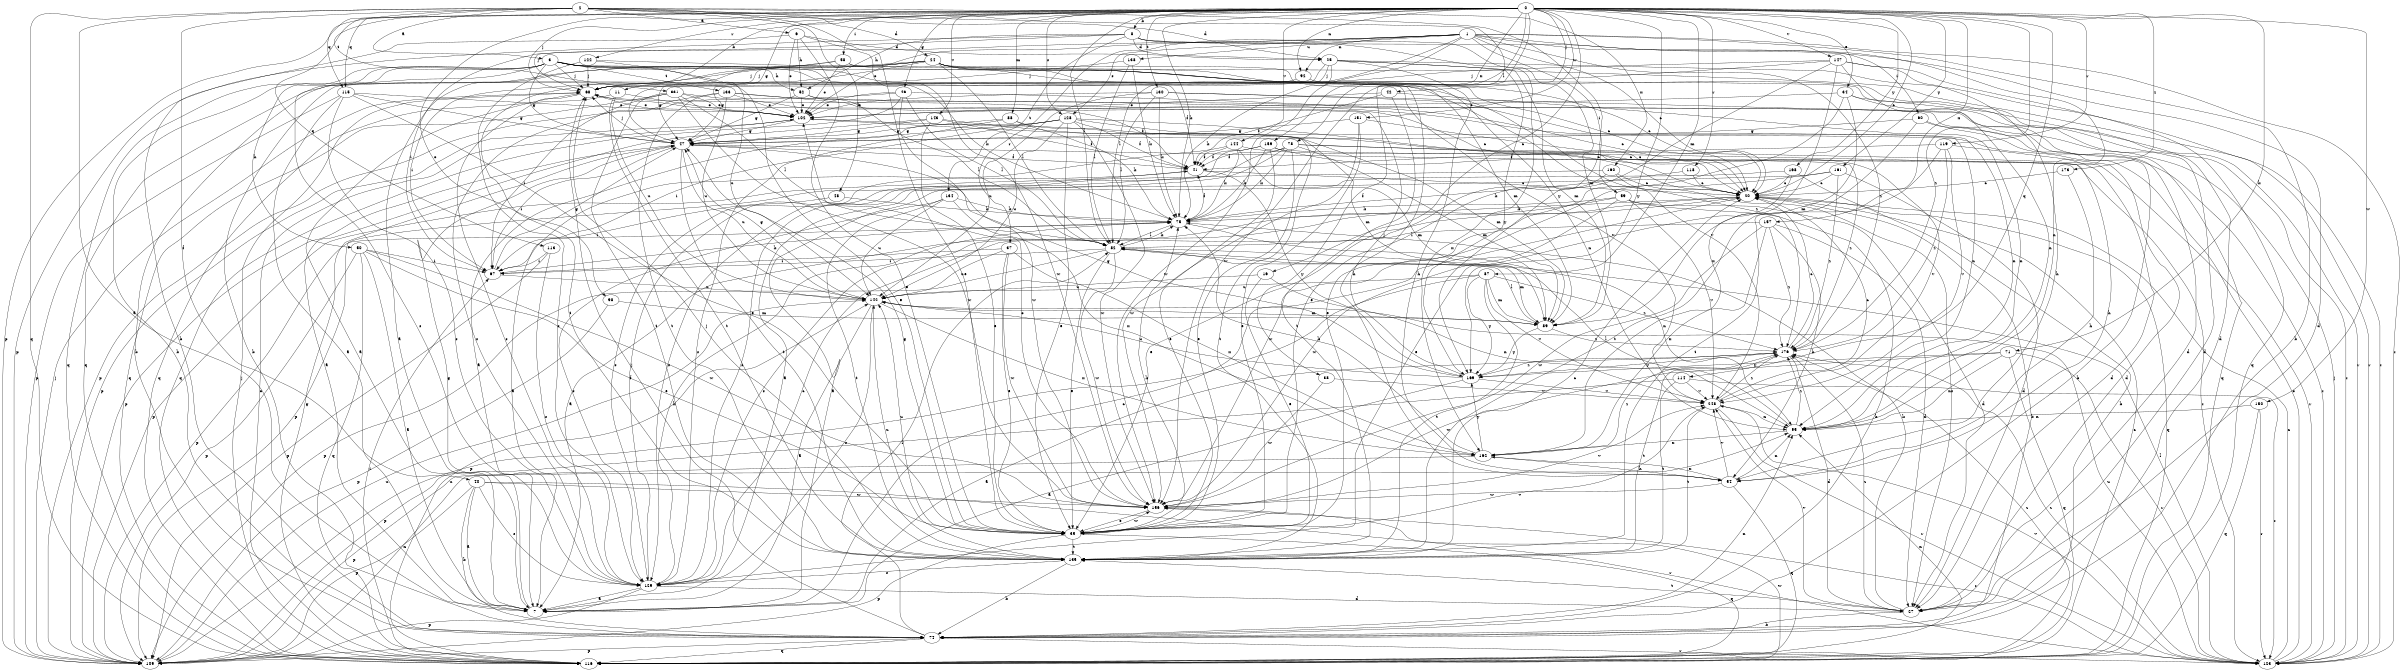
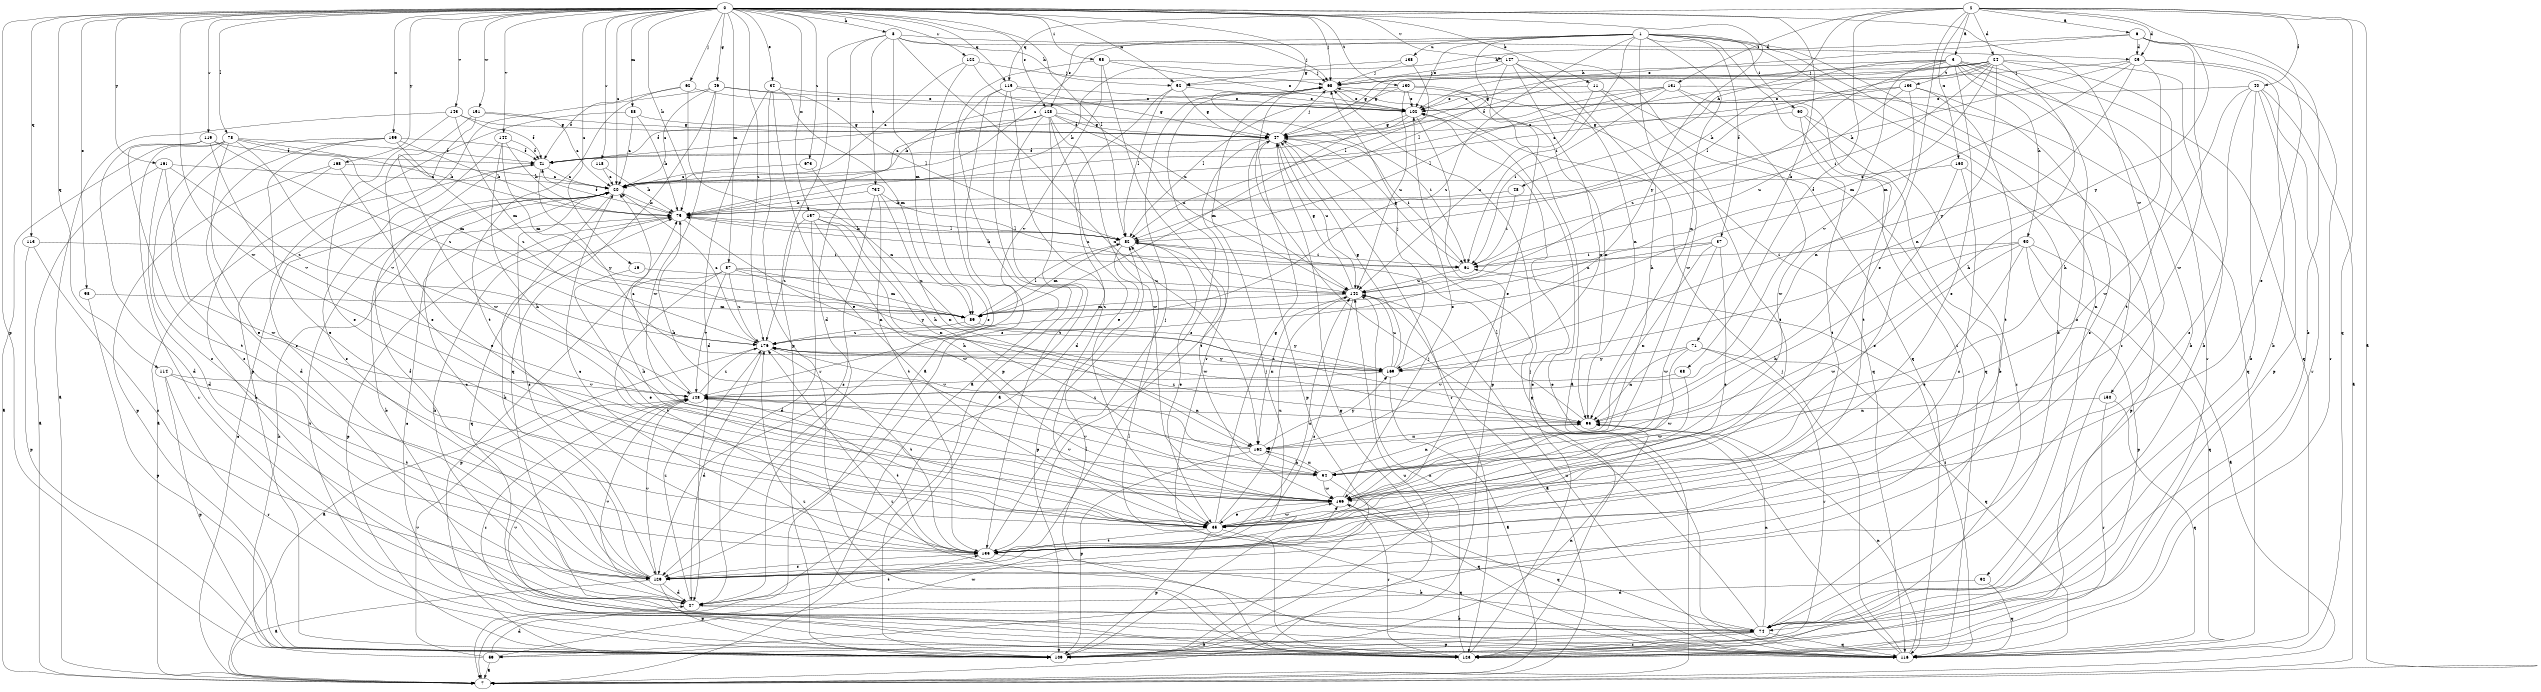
edge "0" -> "92": now "0" -> "52"
edge "3" -> "68": removed, label "j"
node "331": label "331" -> "131"
node "42": label "42" -> "62"
edge "40" -> "102": added, label "o"
edge "1" -> "37": label "r" -> "f"
node "173": label "173" -> "673"
node "134": label "134" -> "734"
edge "160" -> "27": now "160" -> "129"
node "67": label "67" -> "61"
edge "115" -> "35": label "e" -> "z"
edge "16" -> "95": removed, label "n"
node "248": label "248" -> "148"
edge "50" -> "54": added, label "h"
edge "123" -> "20": label "c" -> "t"
edge "116" -> "156": label "w" -> "q"
edge "59" -> "74": reversed
